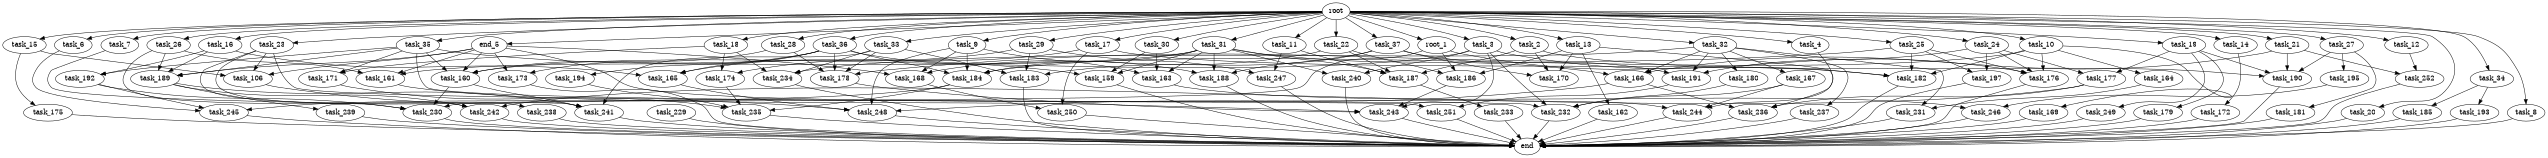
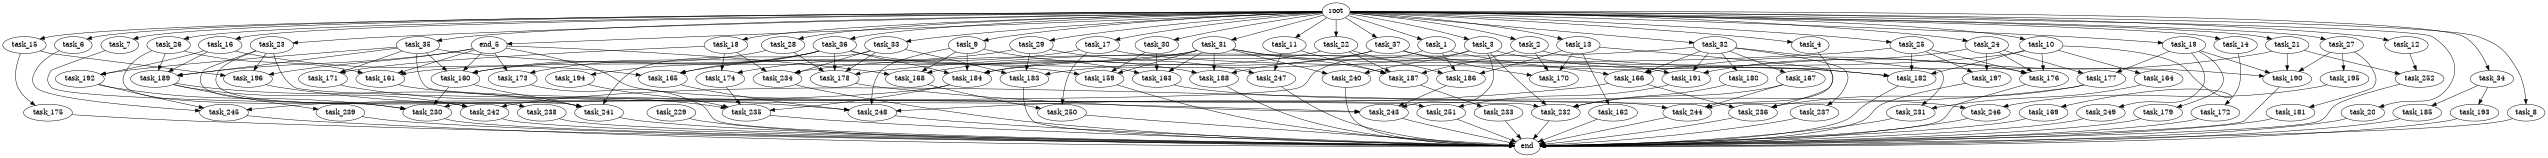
node "root_1": label "root_1" -> "task_1"
node "task_106": label "task_106" -> "task_196"
